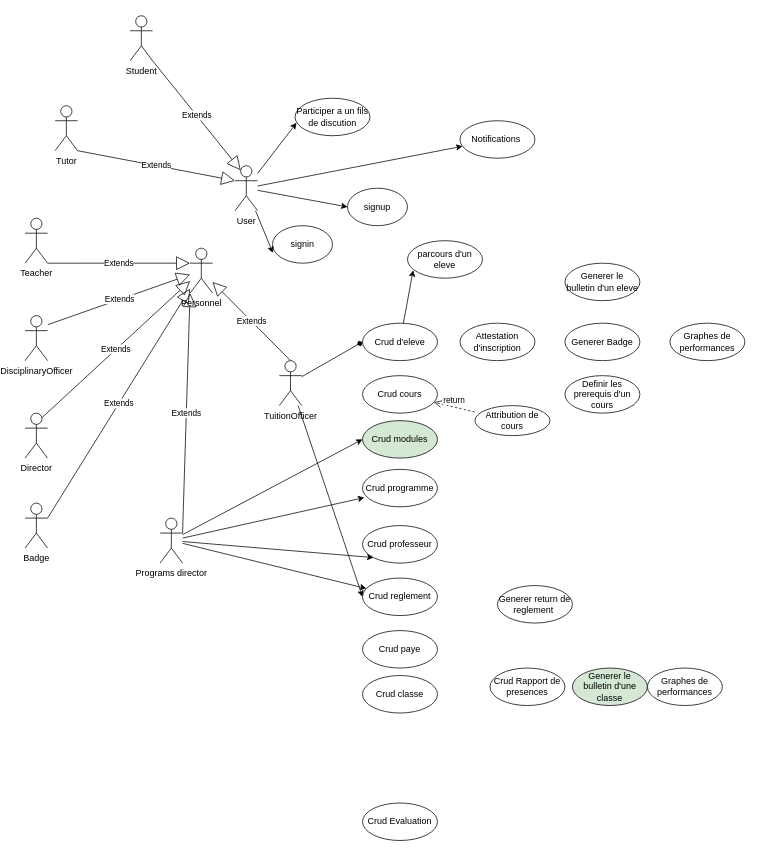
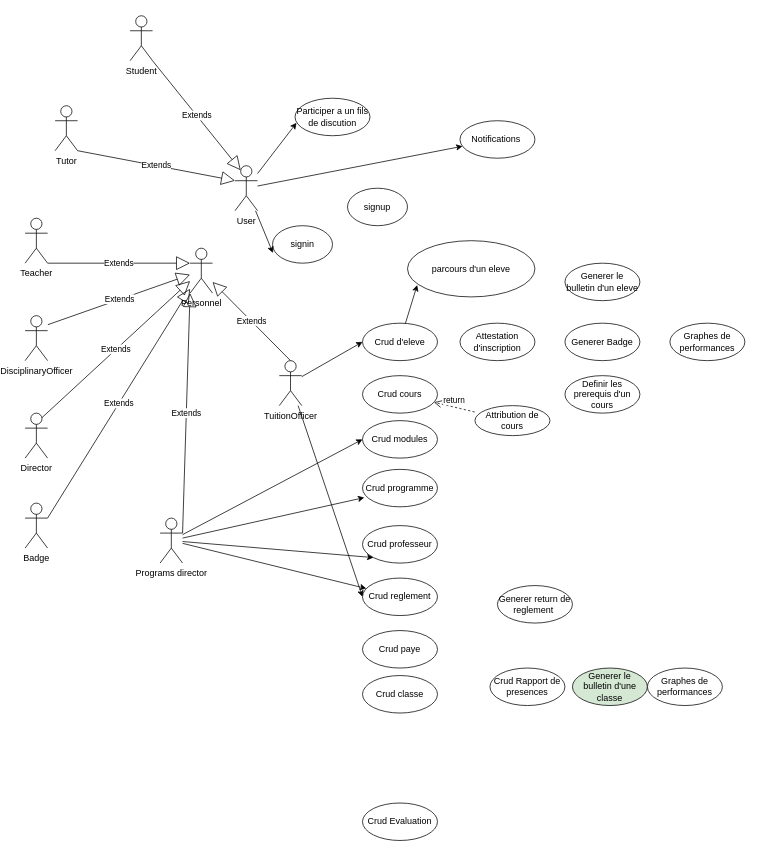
edge "User" -> "signup": removed
node "parcours d'un eleve": size 75x38 -> 128x56
edge "TuitionOfficer" -> "Crud d'eleve": arrowhead diamond -> classic
node "Crud modules": fillcolor #d5e8d4 -> #ffffff
